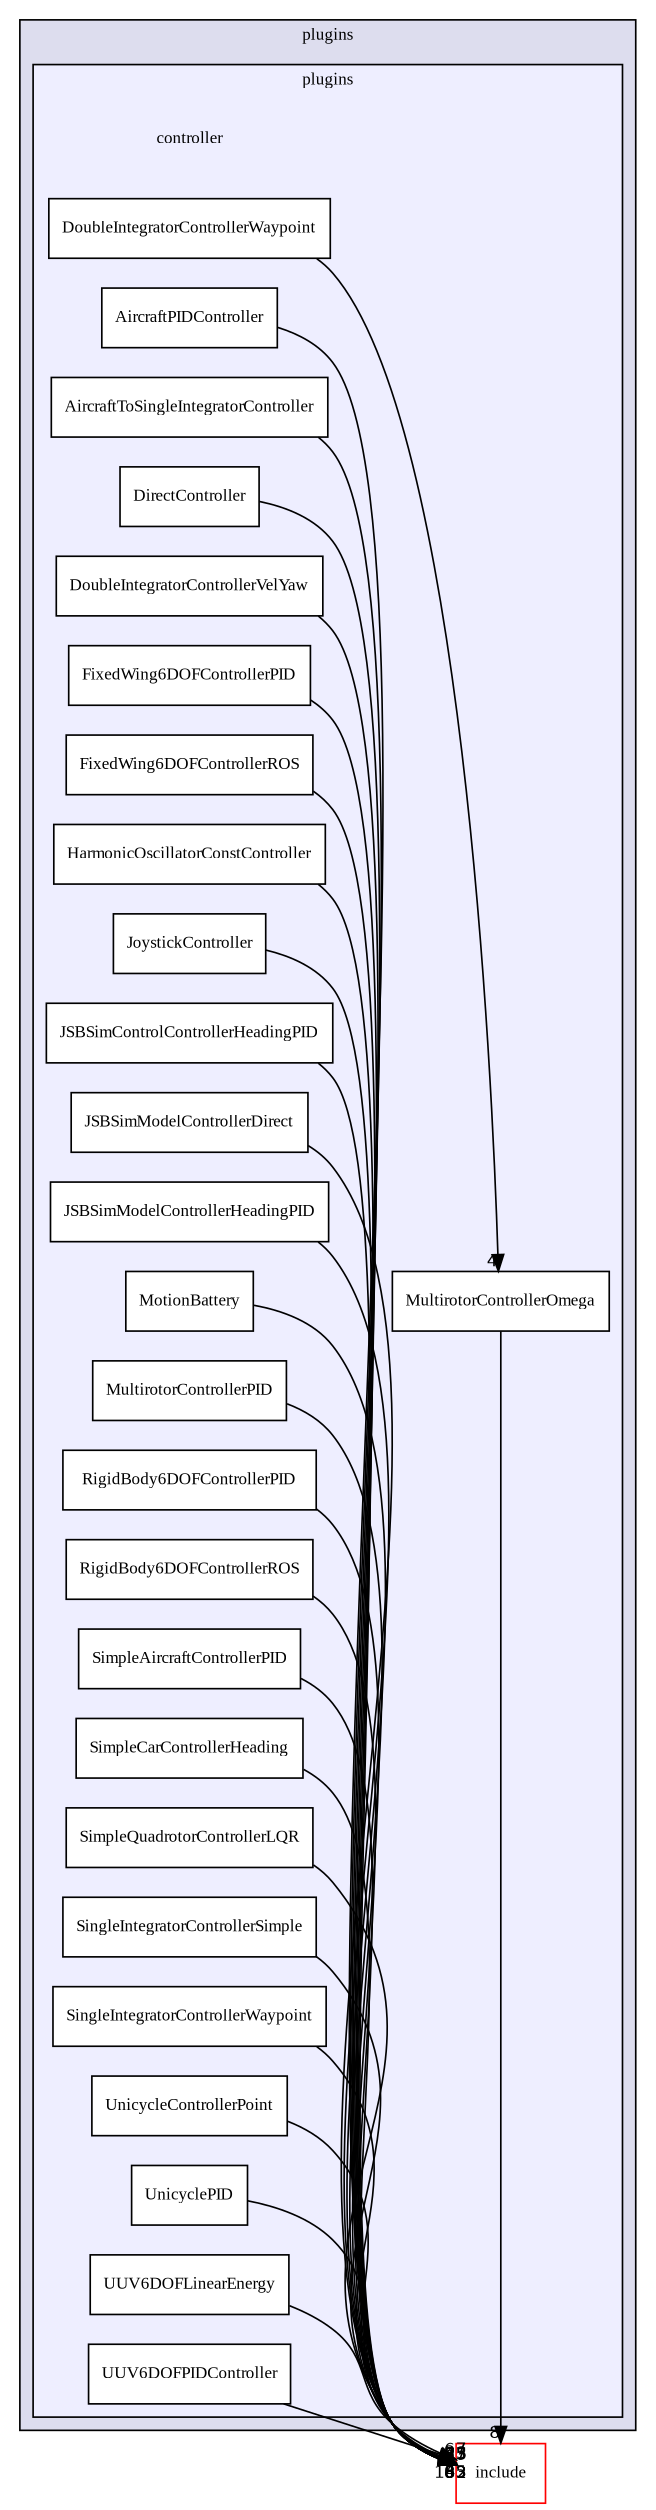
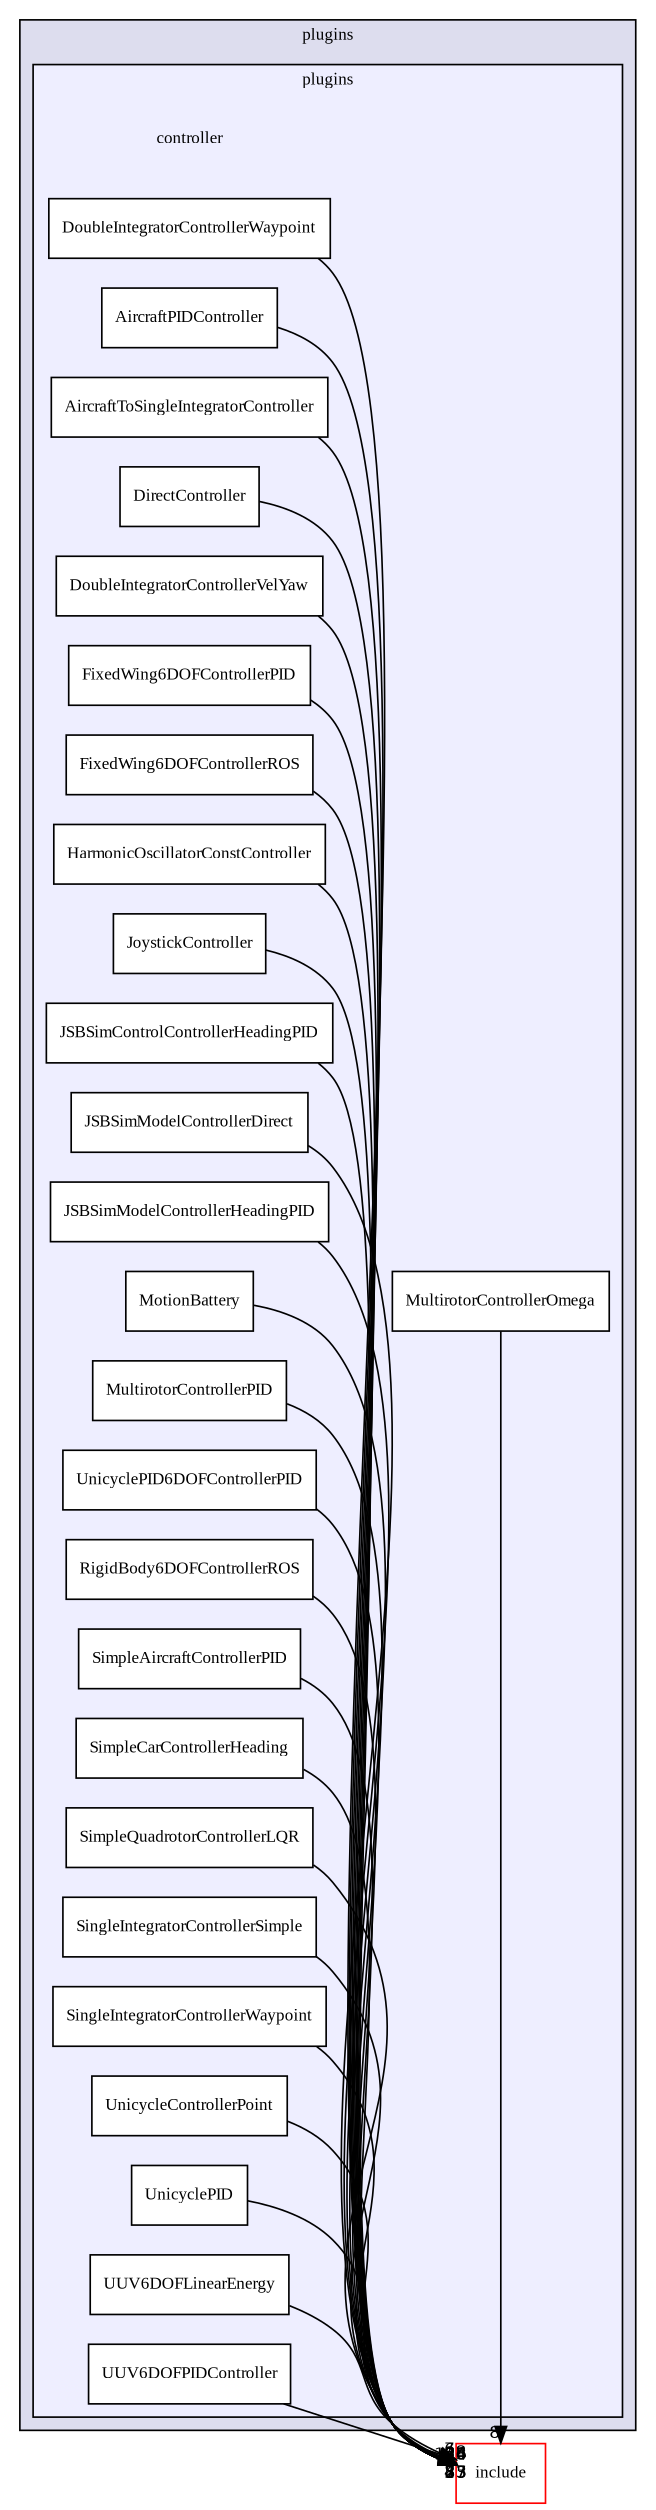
edge "DoubleIntegratorControllerWaypoint" -> "MultirotorControllerOmega": now "DoubleIntegratorControllerWaypoint" -> "include"
node "RigidBody6DOFControllerPID": label "RigidBody6DOFControllerPID" -> "UnicyclePID6DOFControllerPID"
